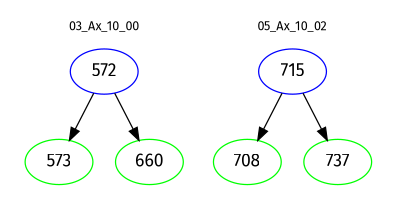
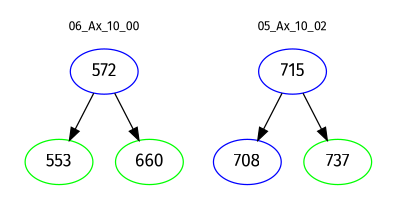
cluster "03_Ax_10_00": label "03_Ax_10_00" -> "06_Ax_10_00"
node "573": label "573" -> "553"
node "708": color green -> blue
